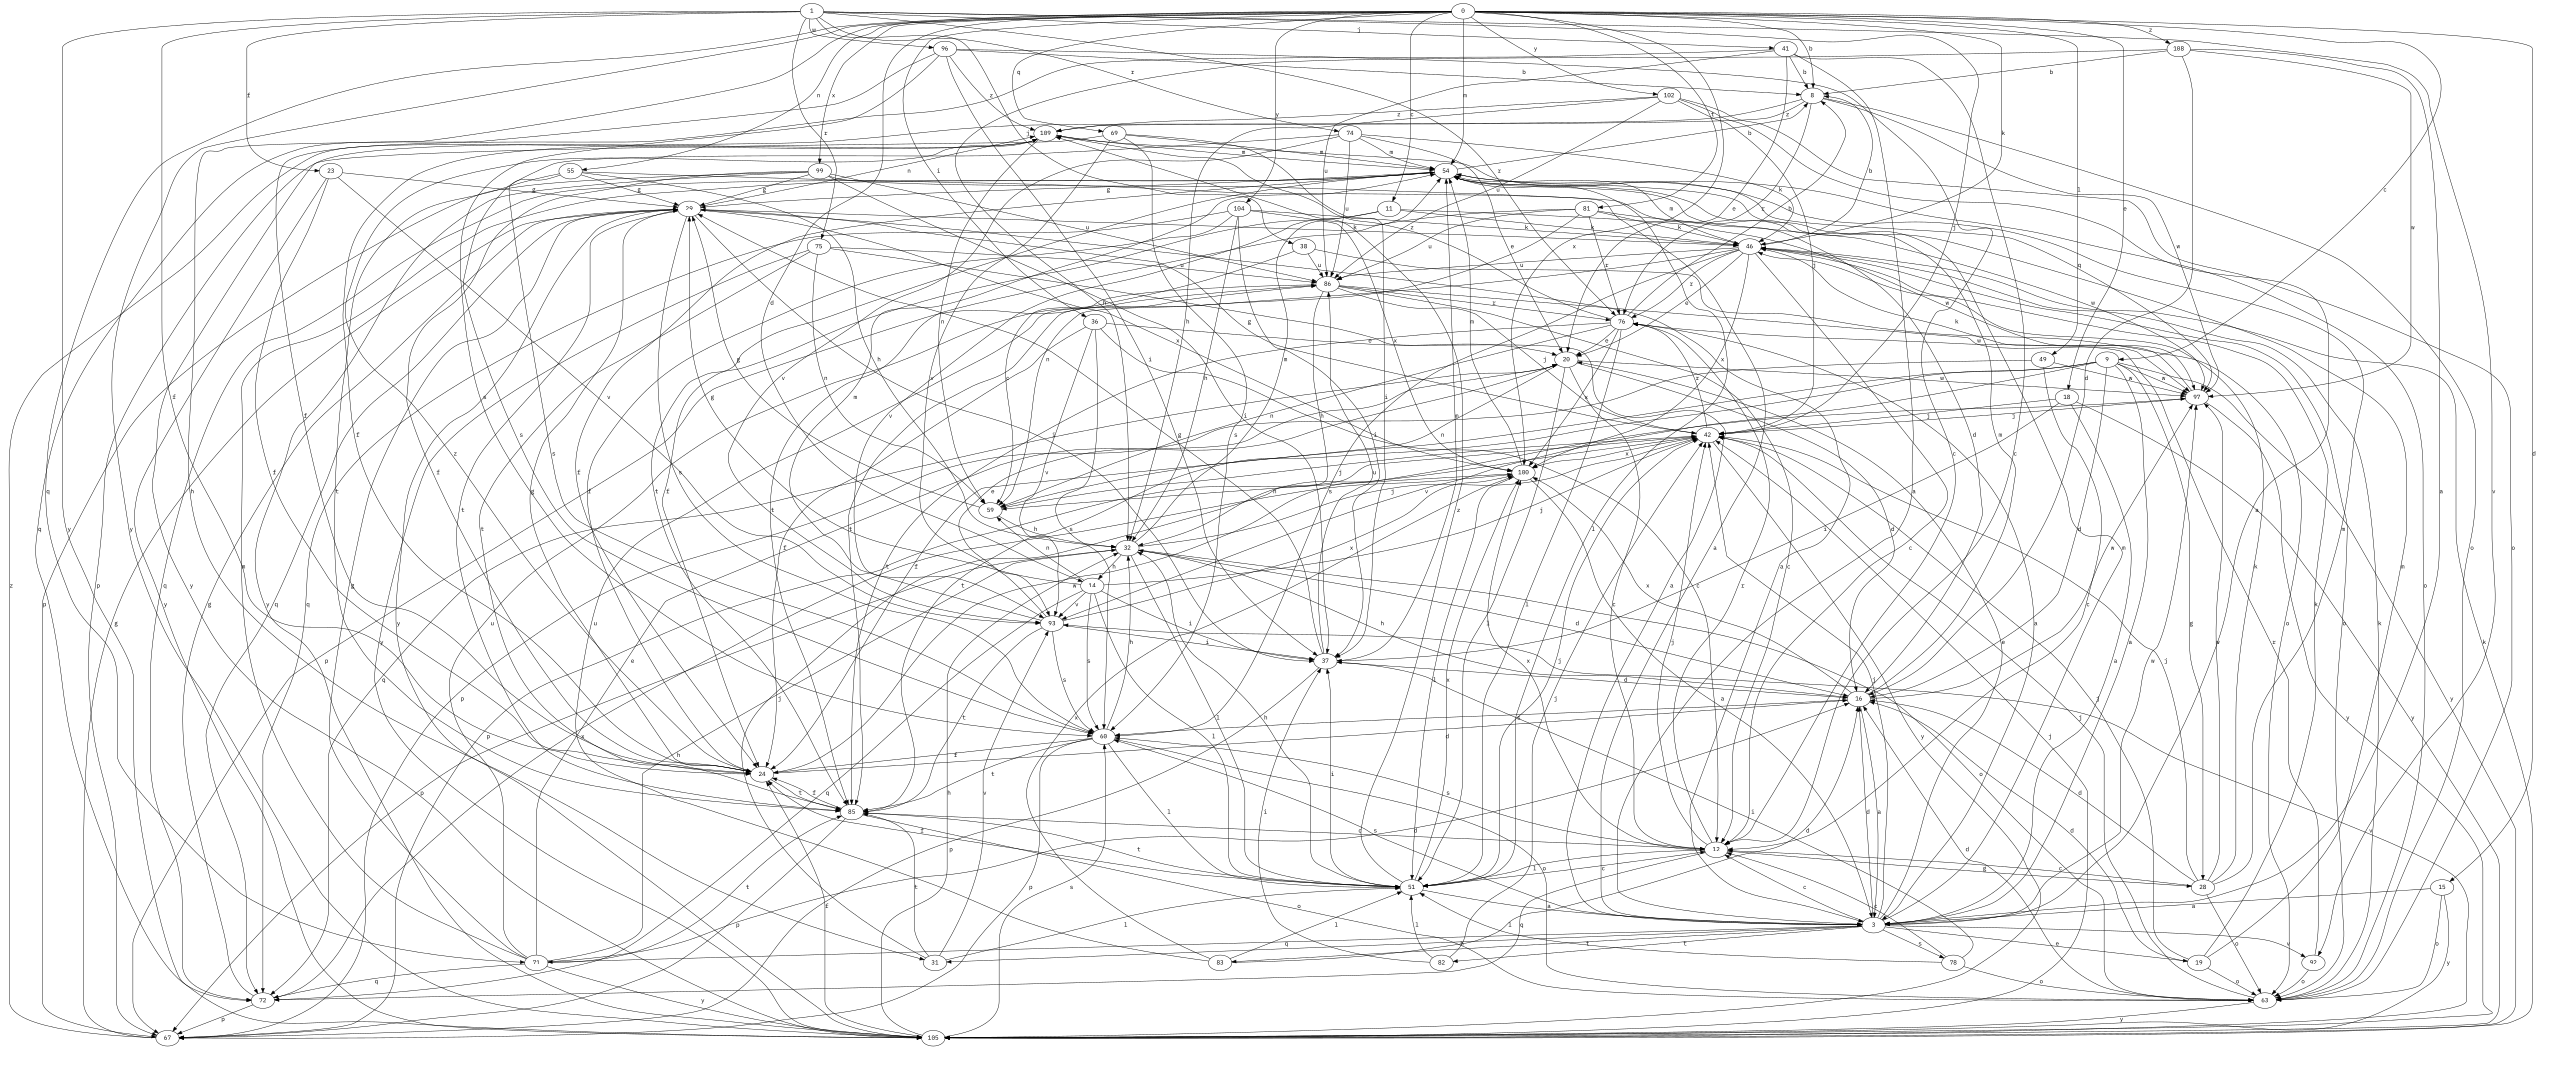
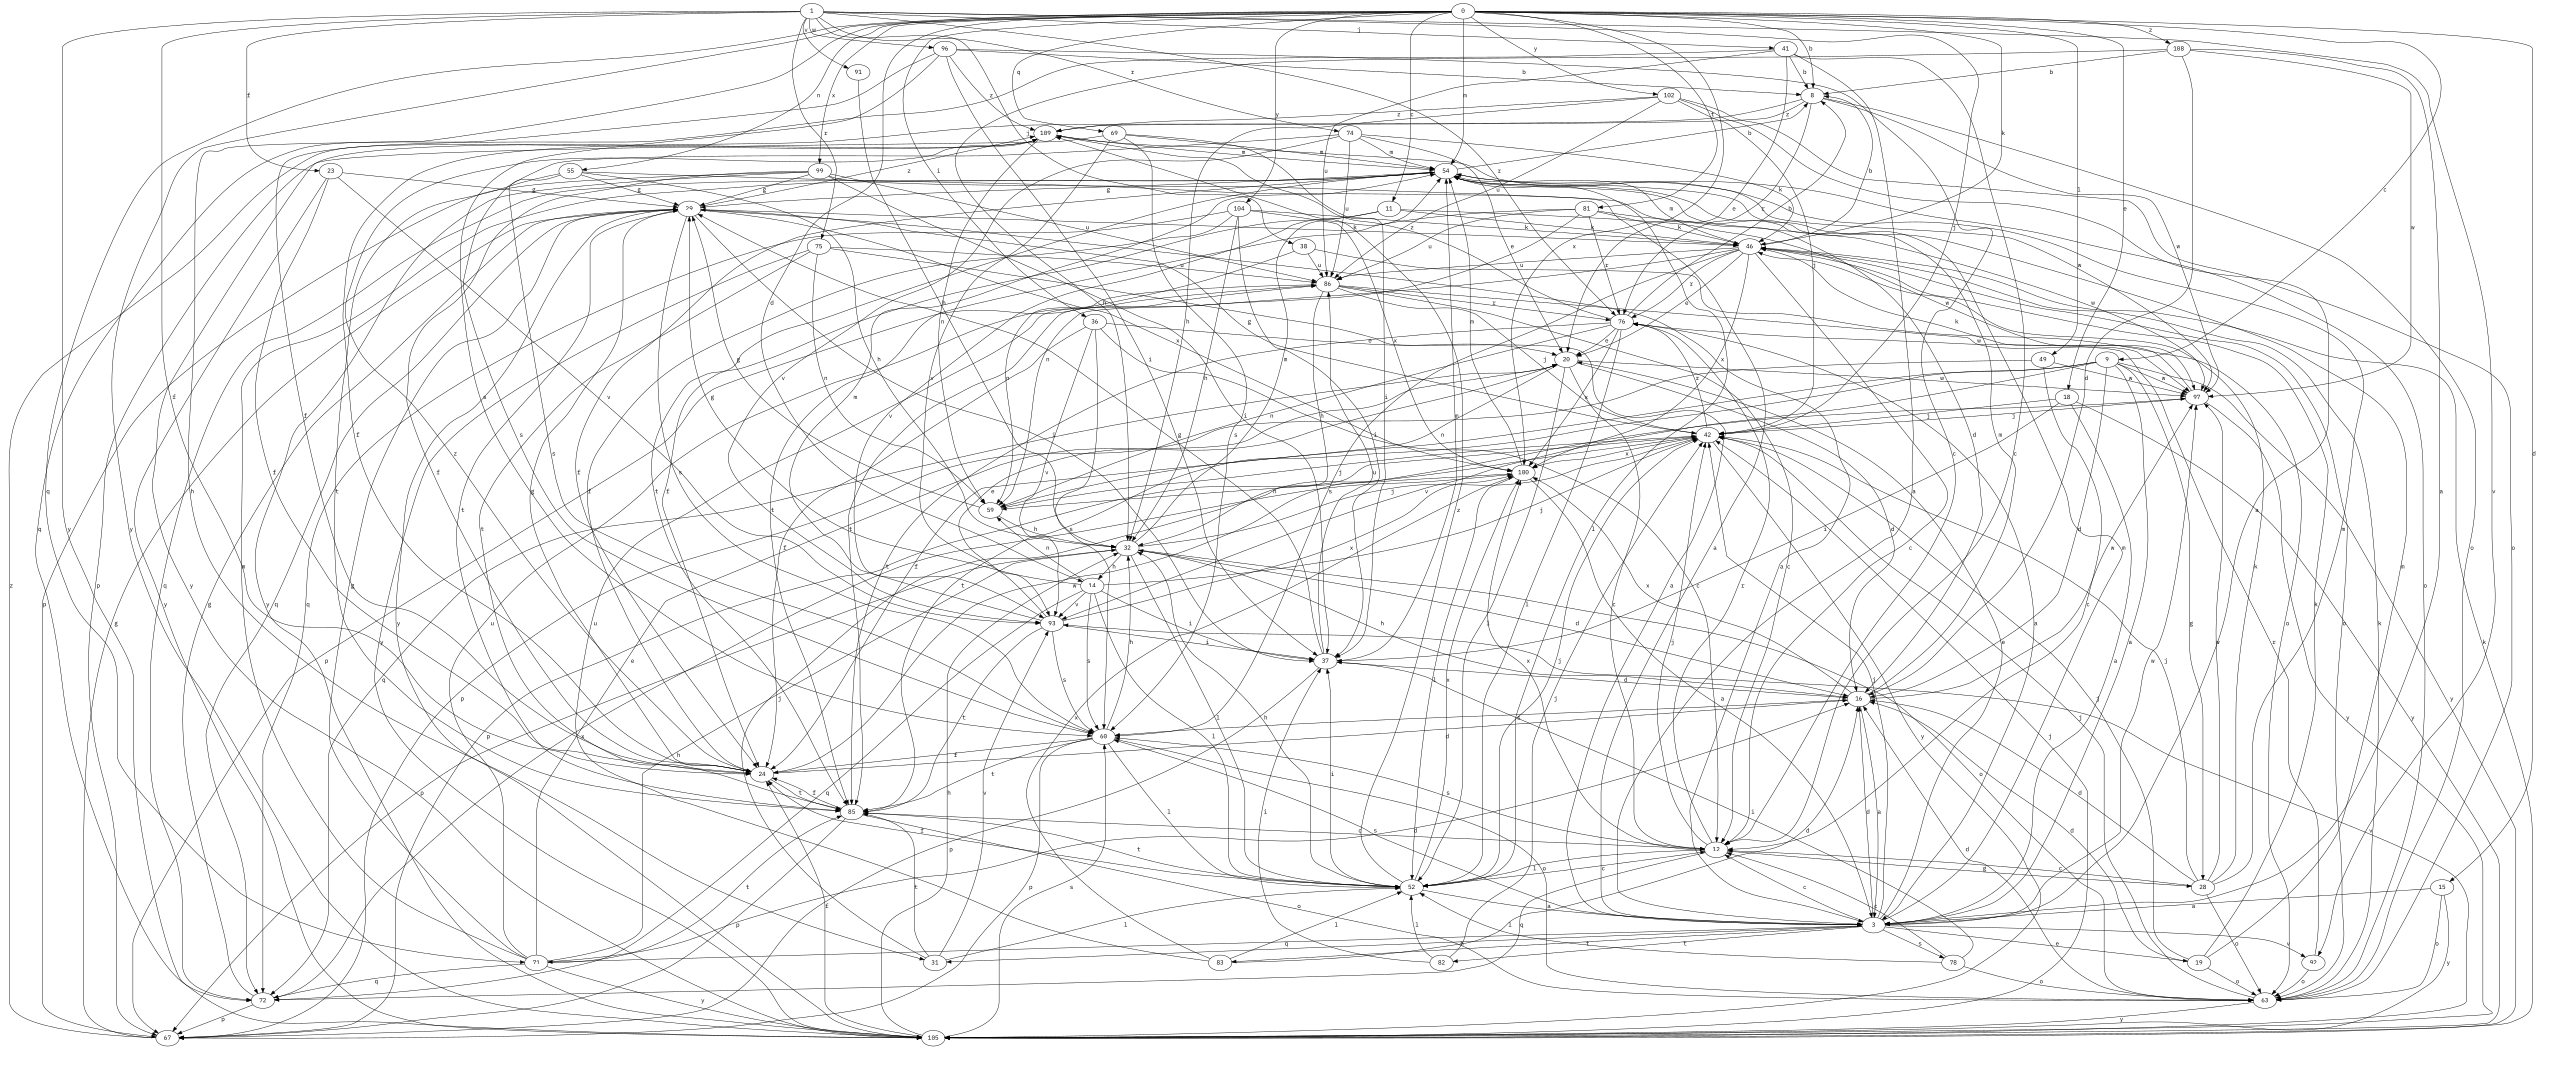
node "91": added
edge "29" -> "109": label "n" -> "z"
edge "109" -> "97": label "q" -> "w"
edge "38" -> "59": label "c" -> "n"
node "51": label "51" -> "52"
